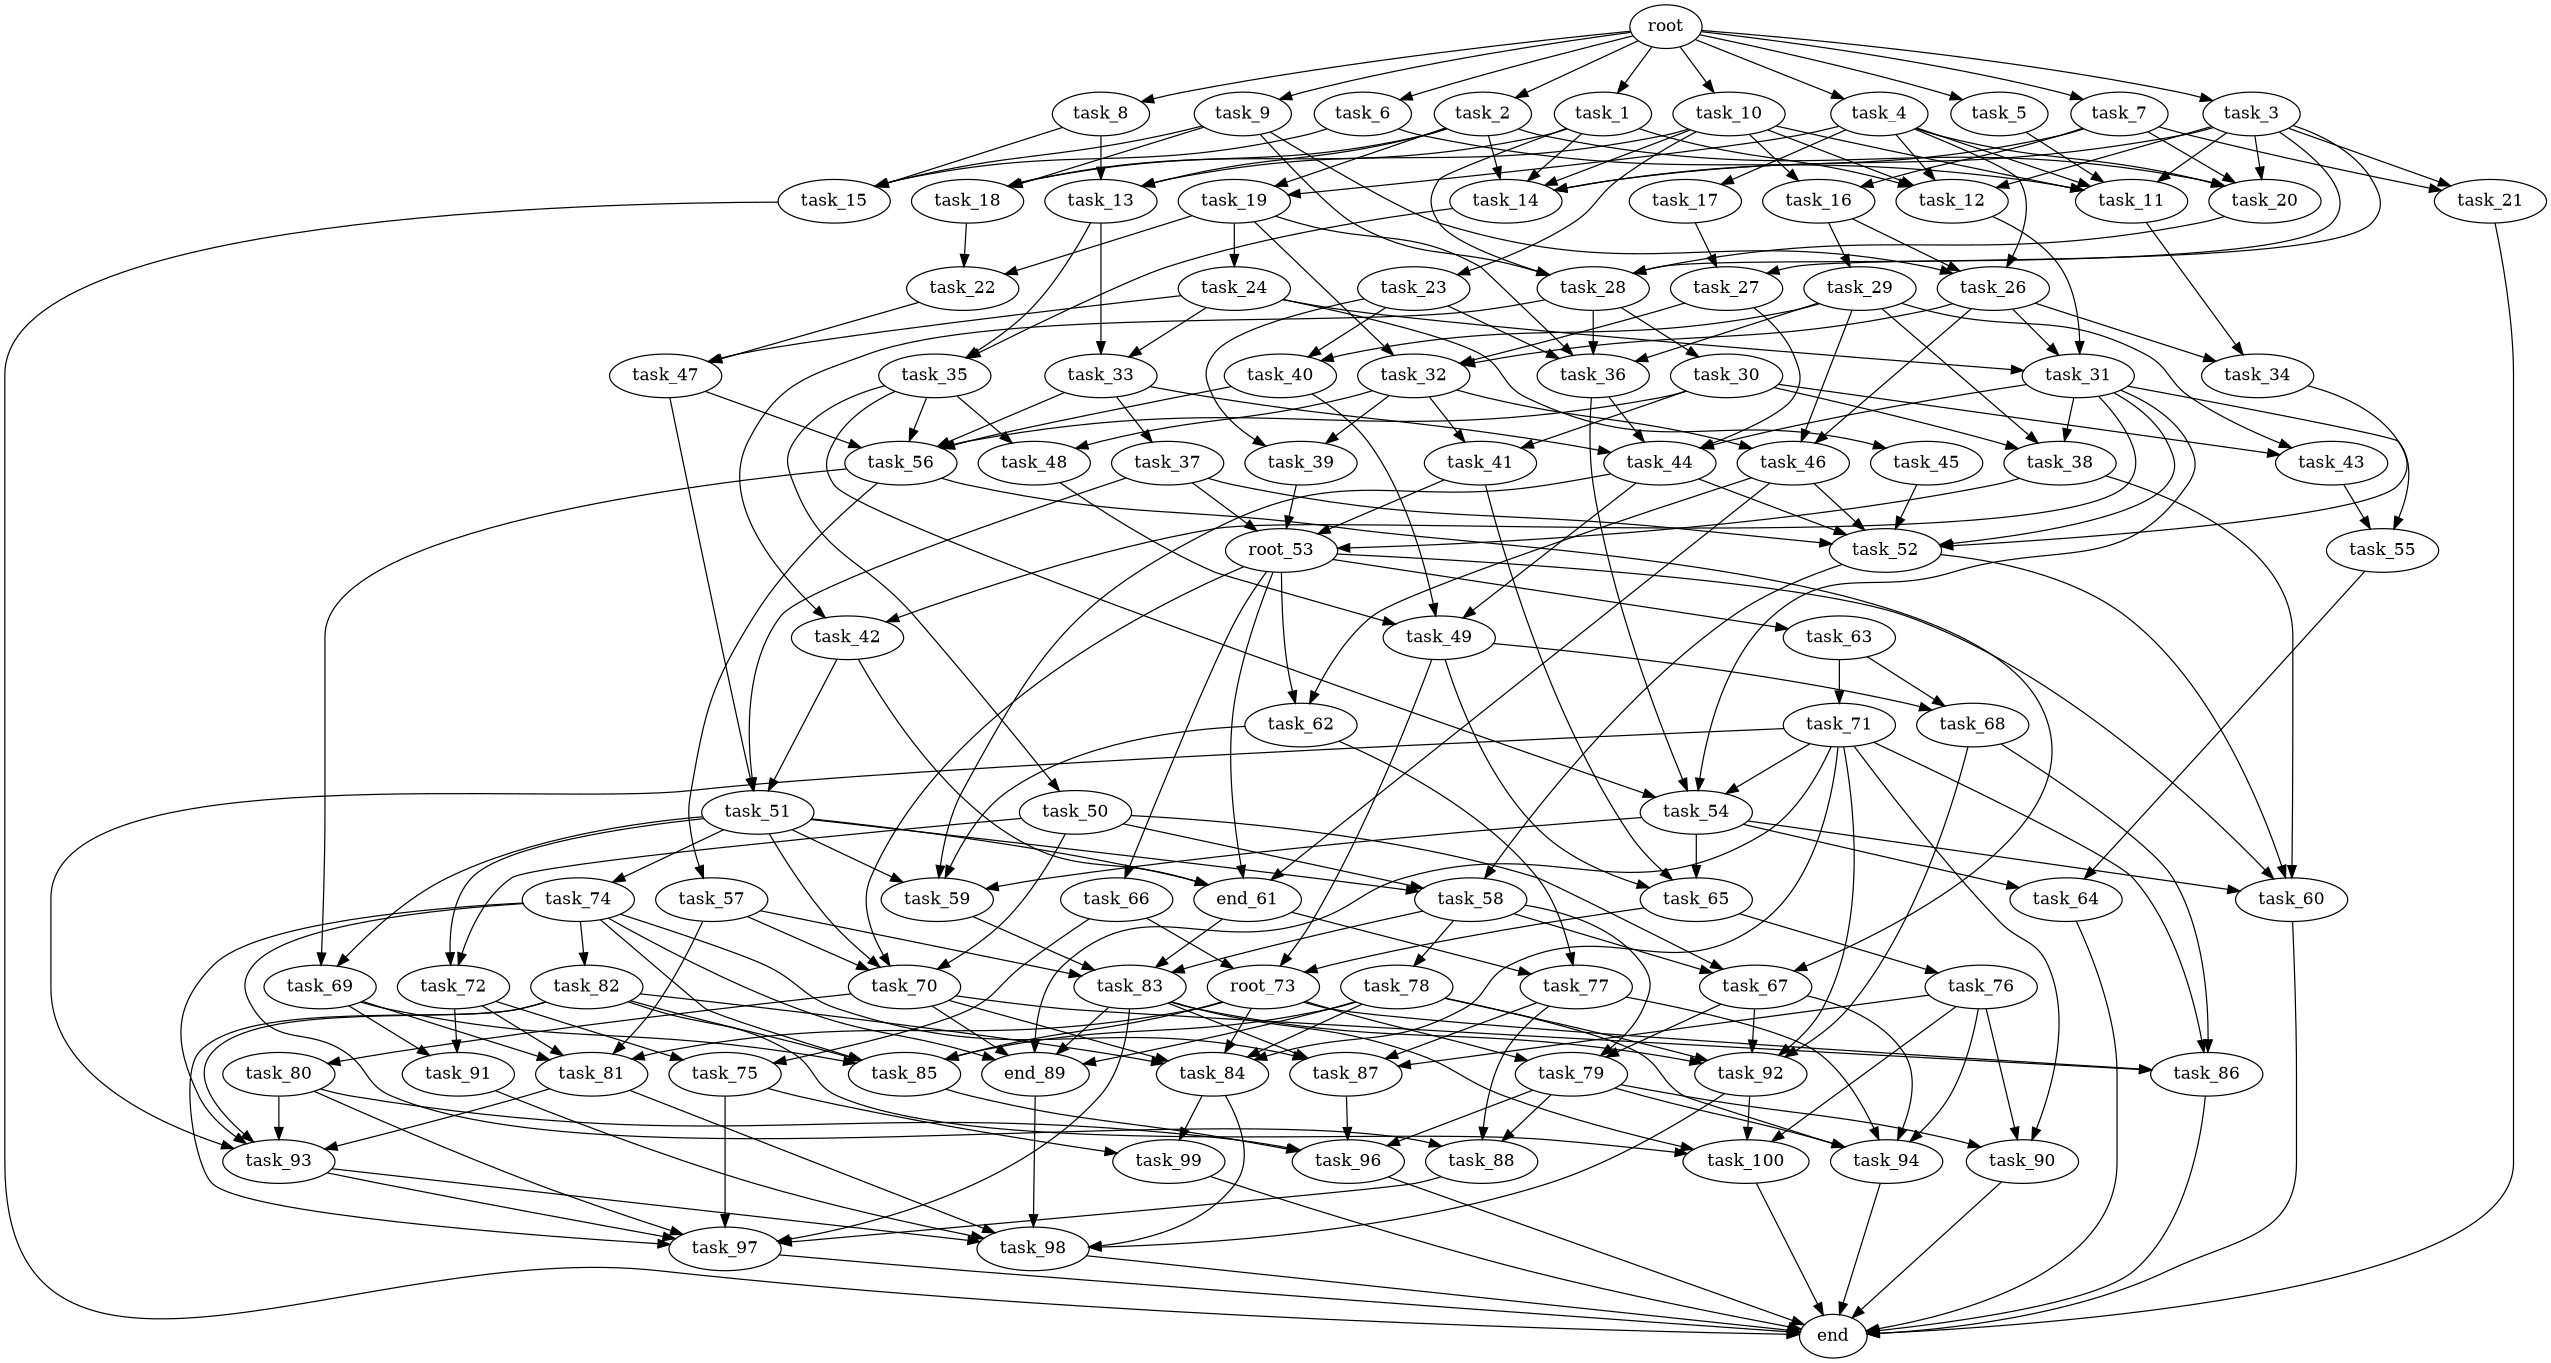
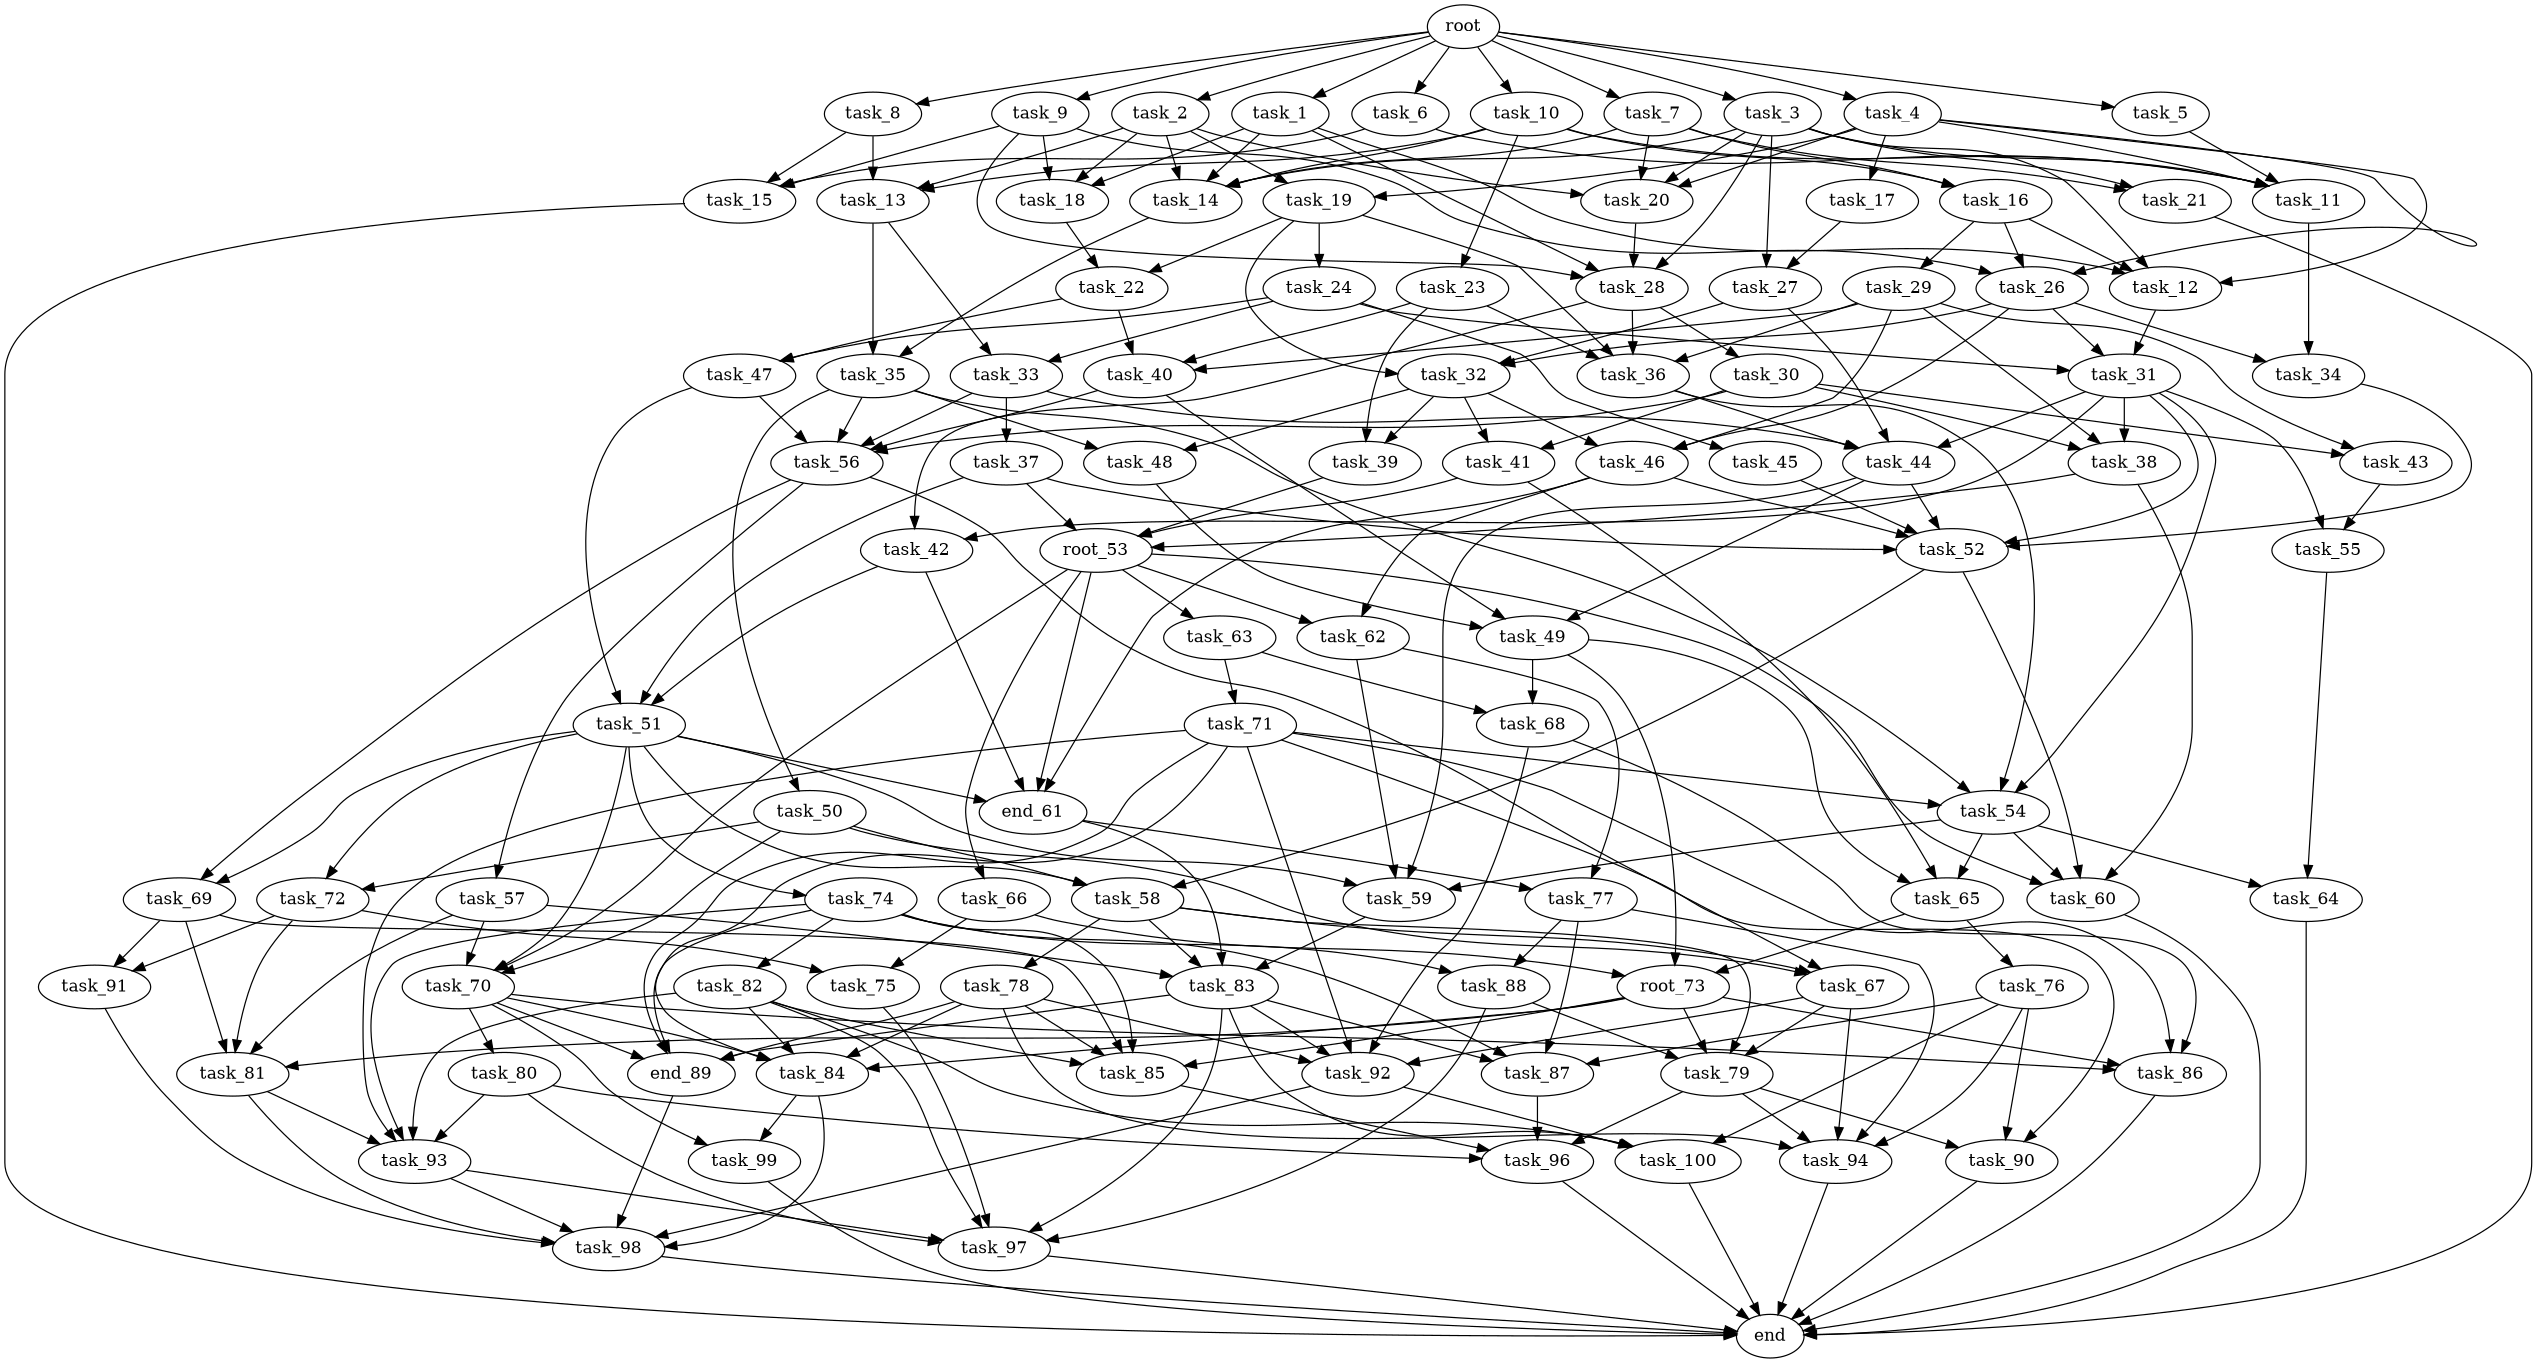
edge "task_10" -> "task_12": now "task_16" -> "task_12"
edge "task_22" -> "task_40": added
edge "task_79" -> "task_88": reversed
edge "task_75" -> "task_99": now "task_70" -> "task_99"
